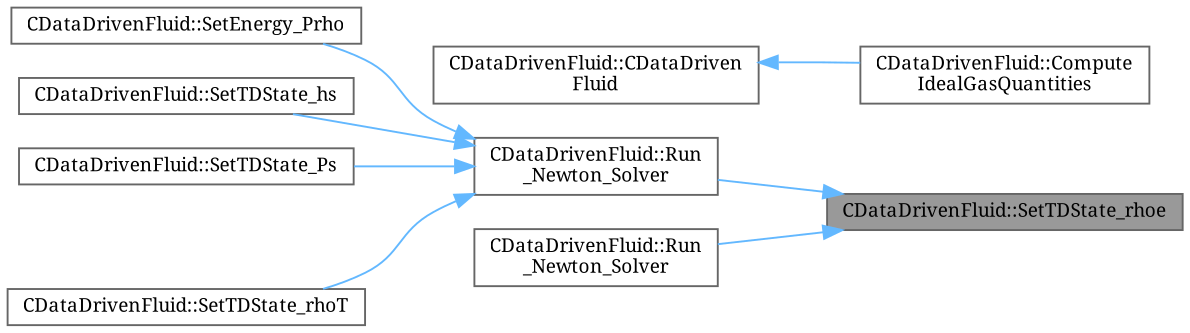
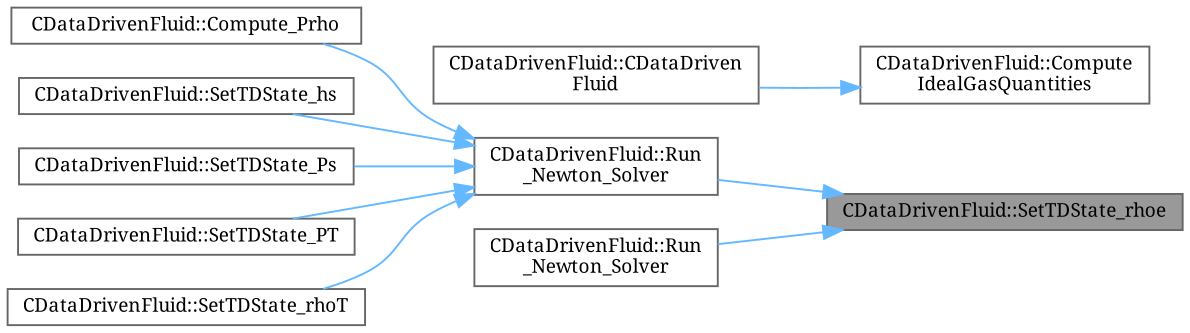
node "CDataDrivenFluid::SetEnergy_Prho": label "CDataDrivenFluid::SetEnergy_Prho" -> "CDataDrivenFluid::Compute_Prho"
edge "CDataDrivenFluid::Compute IdealGasQuantities" -> "CDataDrivenFluid::CDataDriven Fluid": reversed
node "CDataDrivenFluid::SetTDState_PT": added
